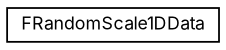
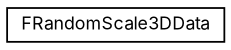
node "FRandomScale1DData": label "FRandomScale1DData" -> "FRandomScale3DData"
